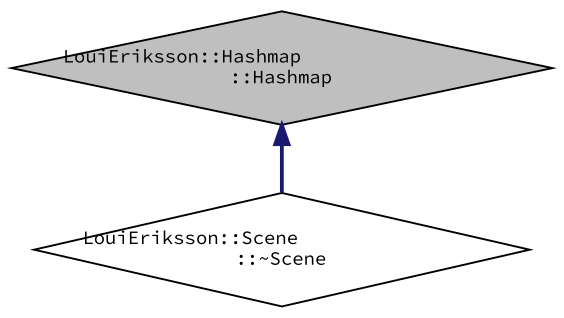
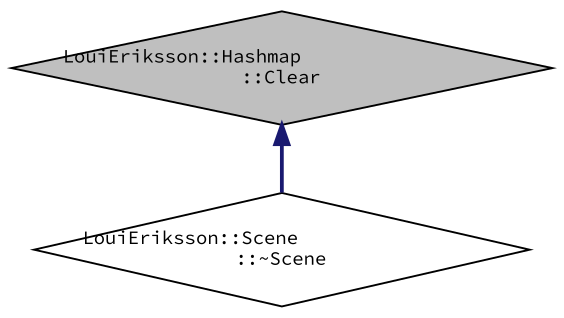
node "LouiEriksson::Hashmap ::Hashmap": label "LouiEriksson::Hashmap ::Hashmap" -> "LouiEriksson::Hashmap ::Clear"
